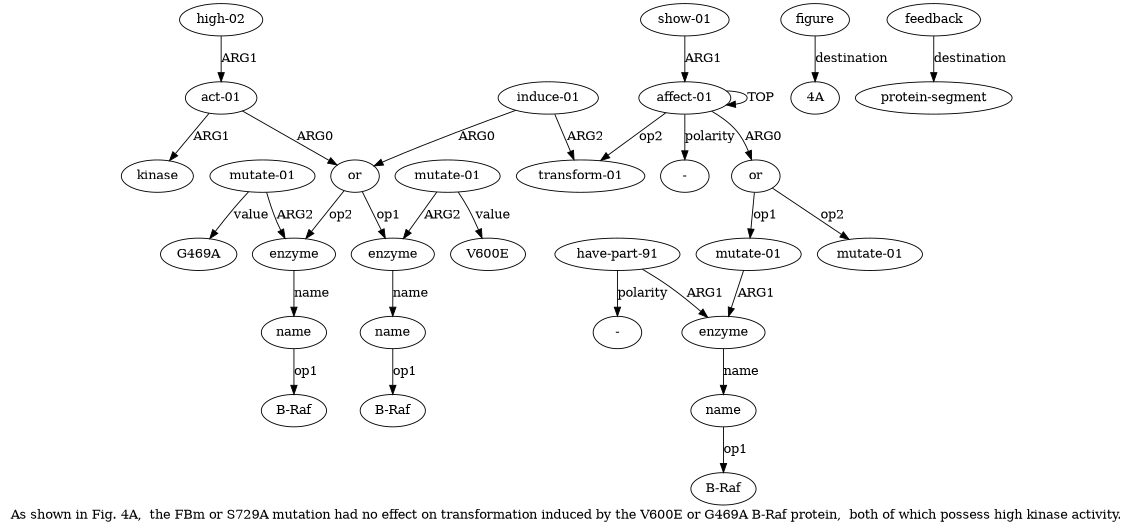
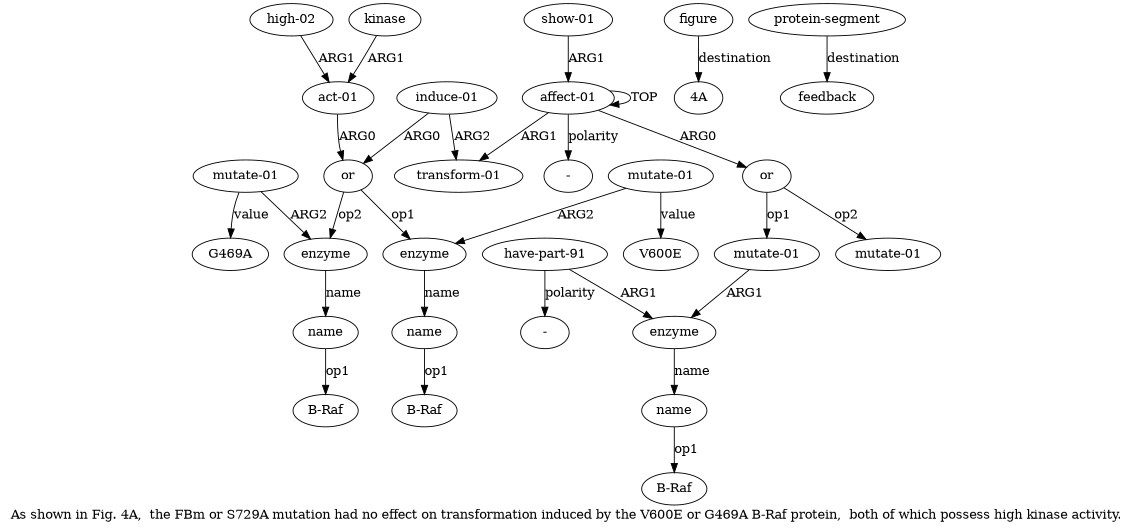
edge "feedback" -> "protein-segment": reversed
edge "act-01" -> "kinase": reversed
edge "affect-01" -> "transform-01": label "op2" -> "ARG1"
